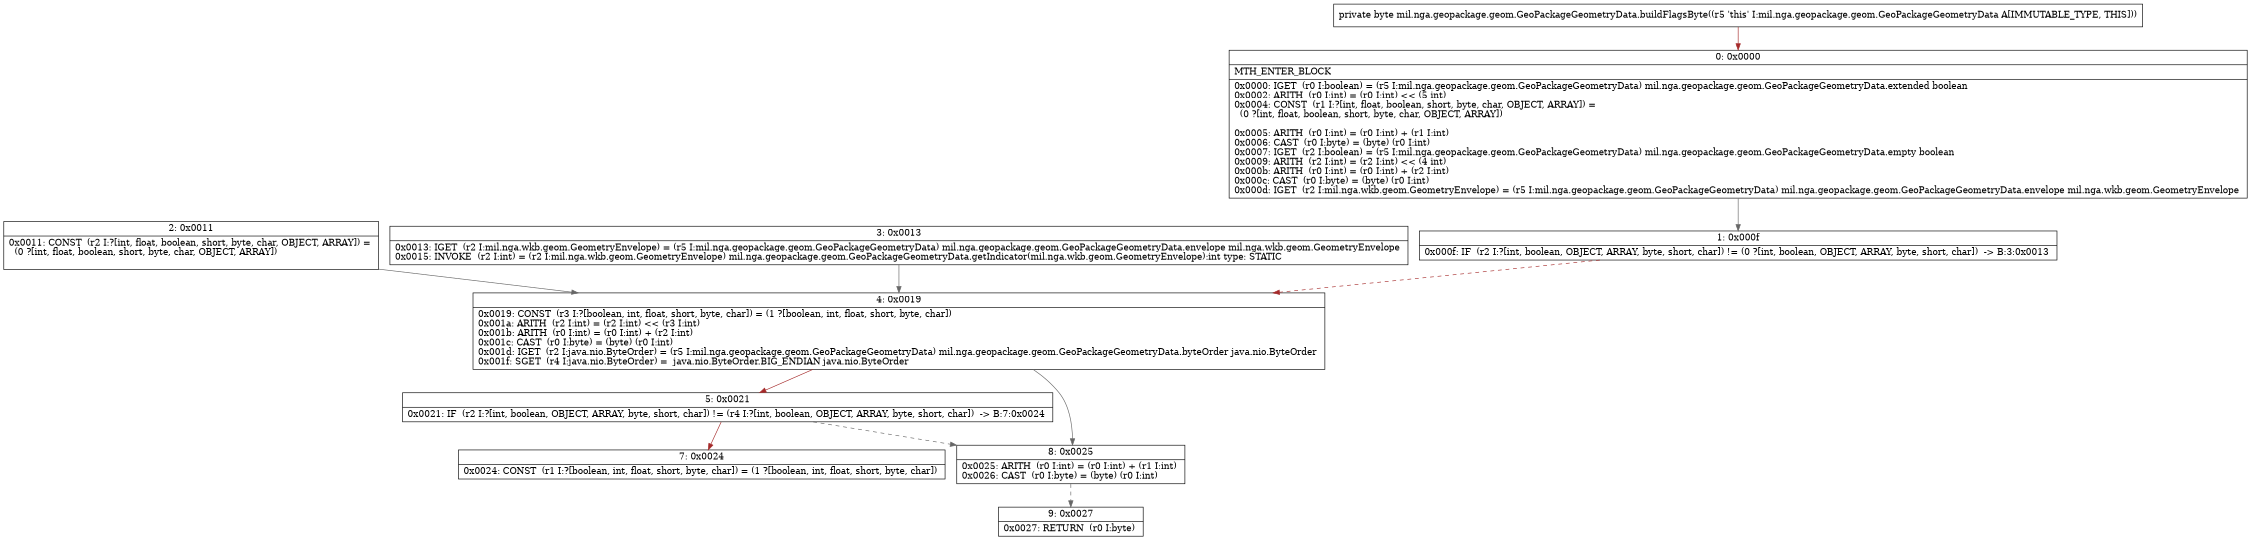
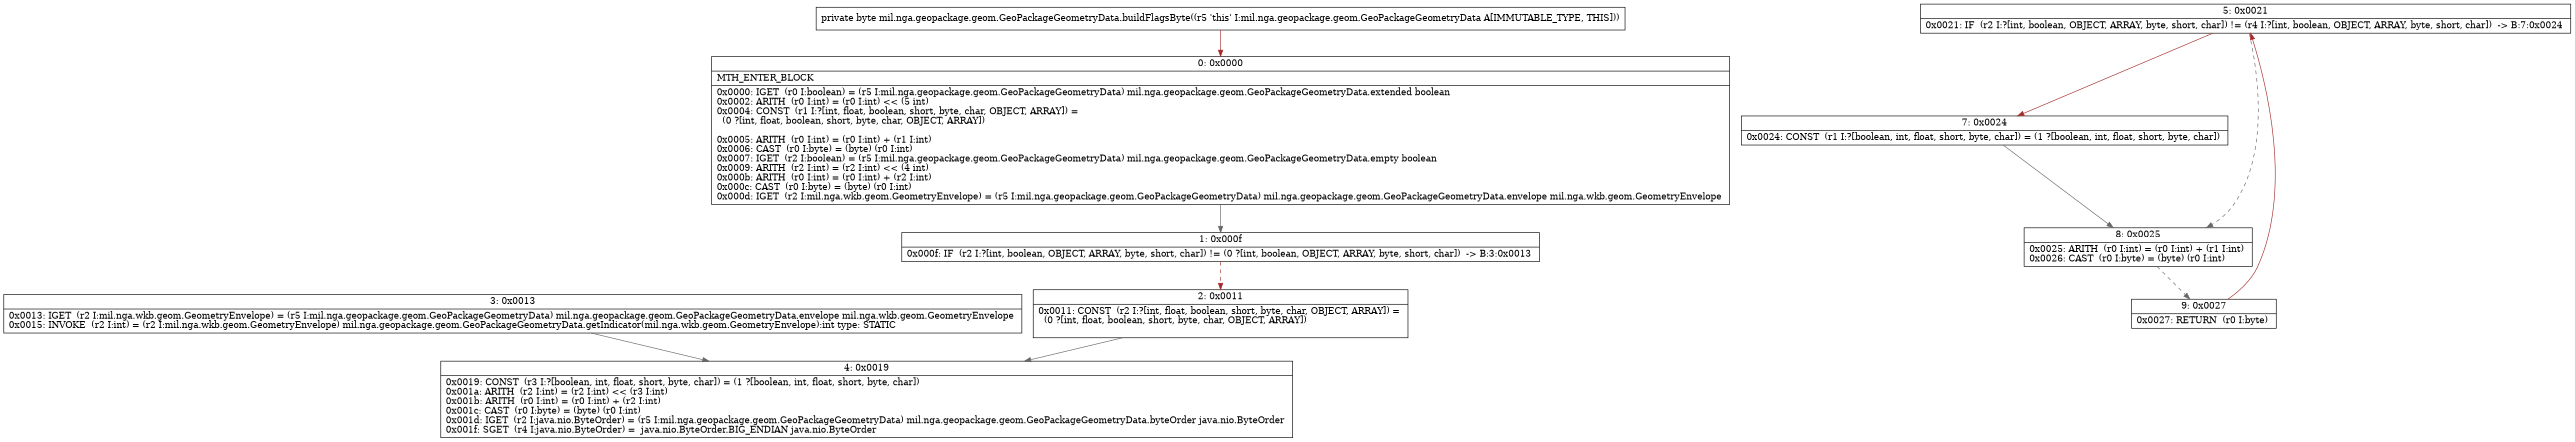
edge "1: 0x000f" -> "4: 0x0019": now "1: 0x000f" -> "2: 0x0011"
edge "4: 0x0019" -> "5: 0x0021": now "9: 0x0027" -> "5: 0x0021"
edge "4: 0x0019" -> "8: 0x0025": now "7: 0x0024" -> "8: 0x0025"
